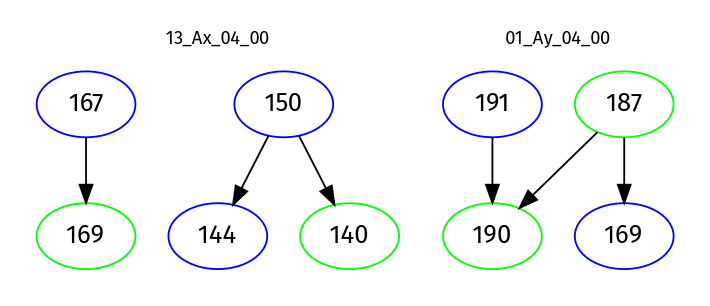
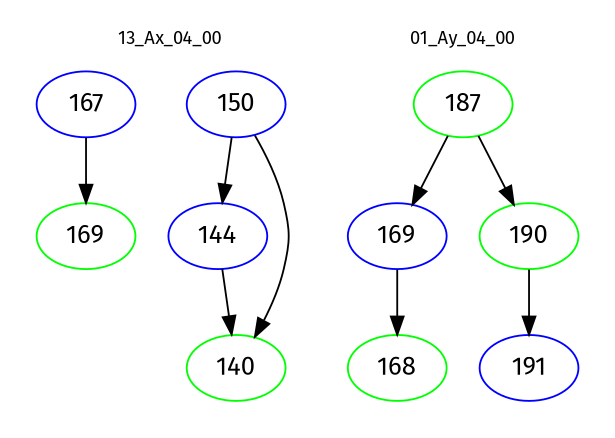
edge "191" -> "190": reversed
edge "144" -> "140": added
node "168": added
